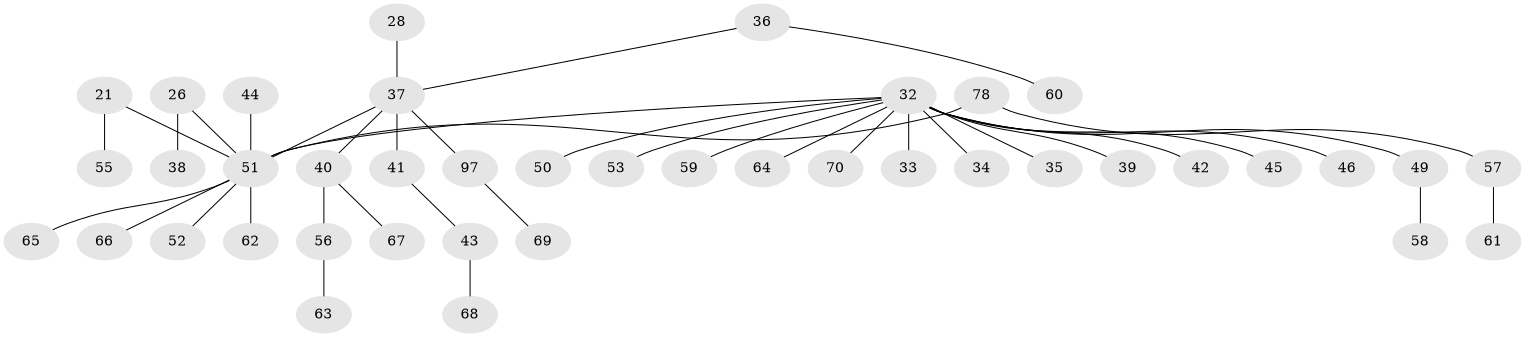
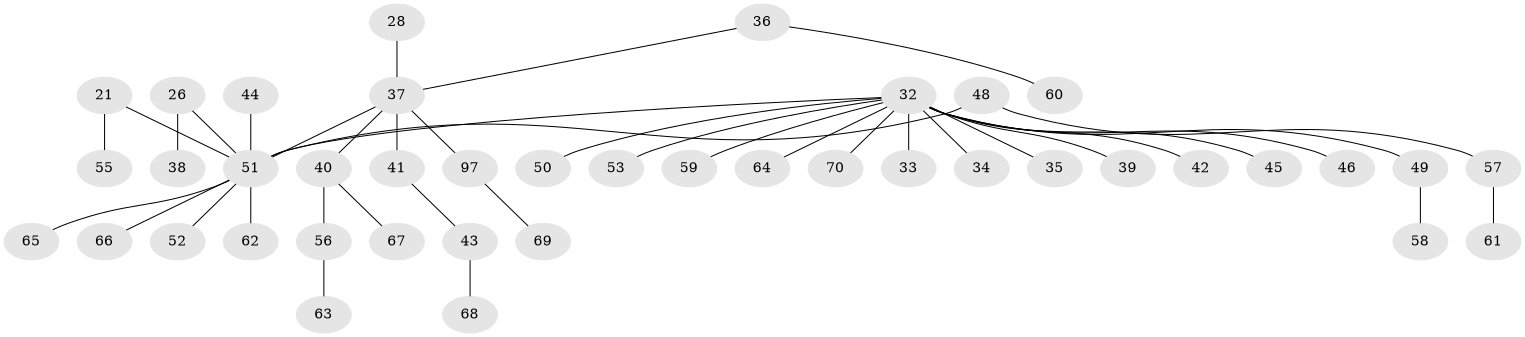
node "78": label "78" -> "48"
